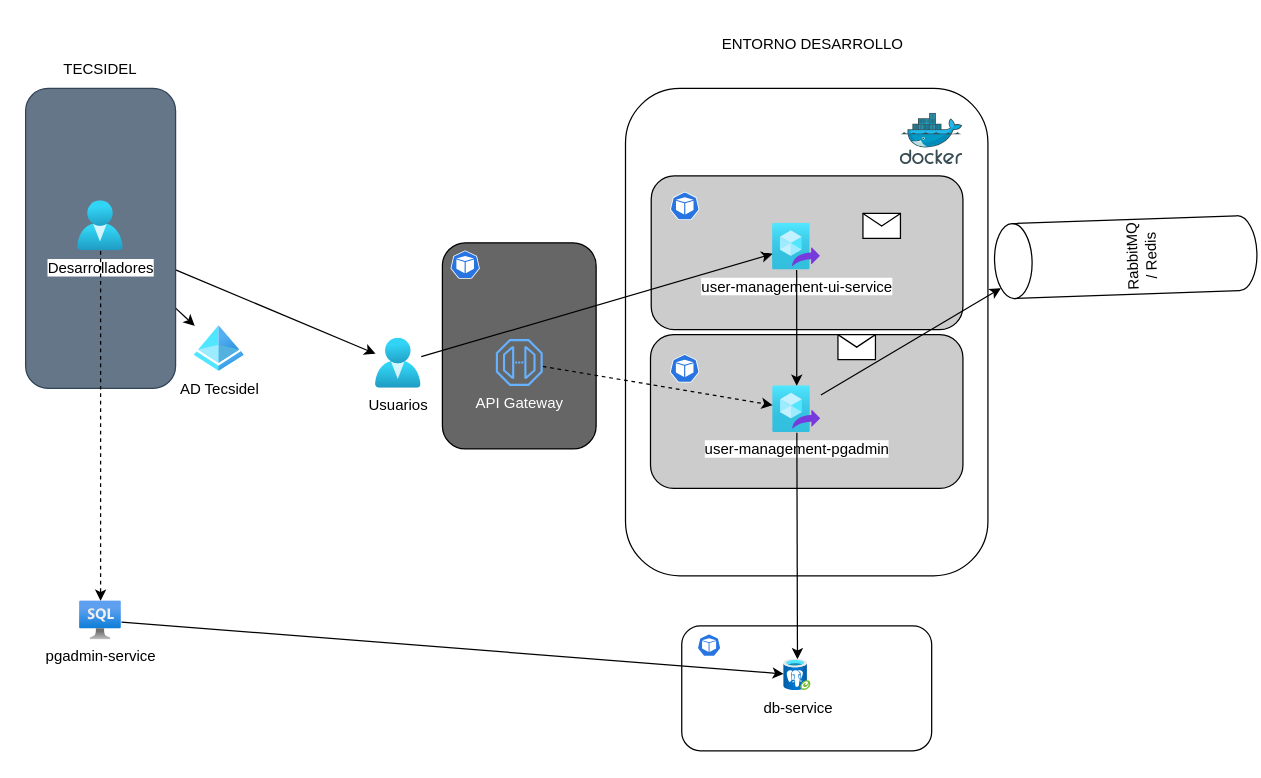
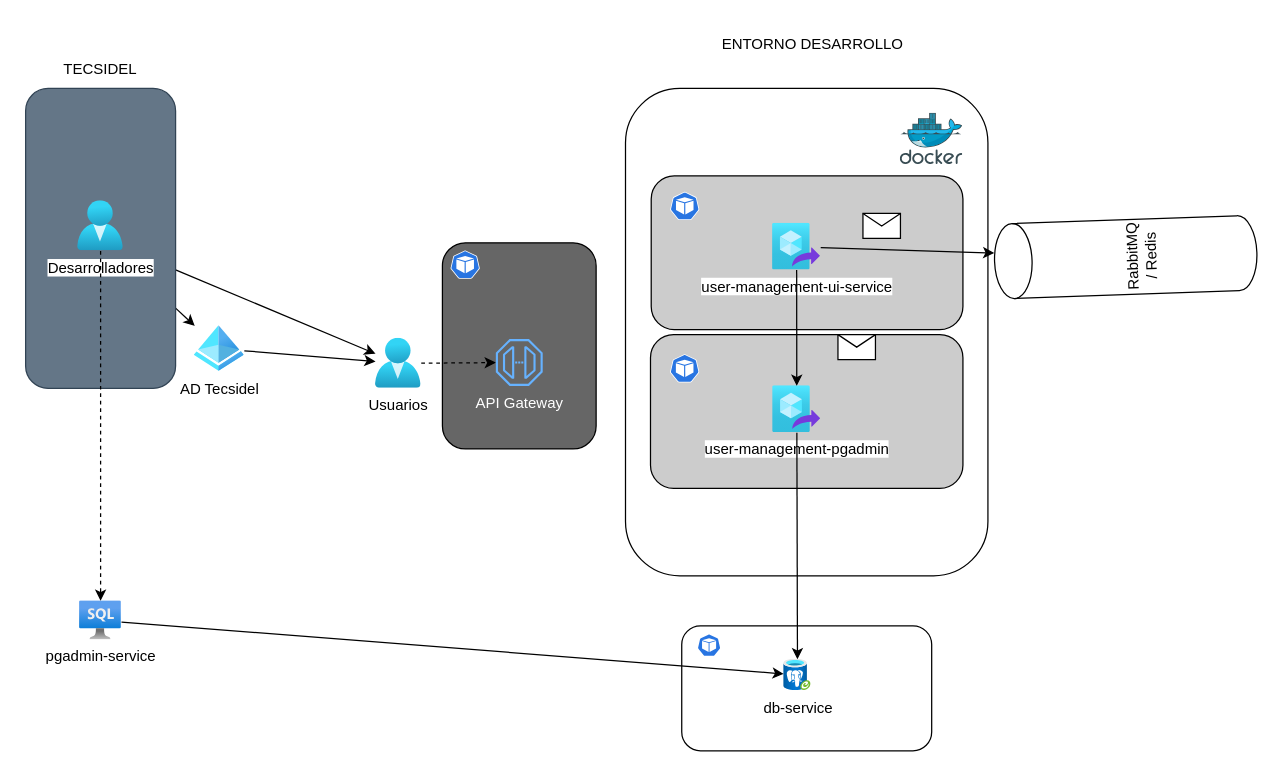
edge "user-management-ui-service" -> "RabbitMQ / Redis": added
edge "Usuarios" -> "user-management-ui-service": removed
edge "user-management-pgadmin" -> "RabbitMQ / Redis": removed
edge "AD Tecsidel" -> "Usuarios": added
edge "Usuarios" -> "API Gateway": added
edge "API Gateway" -> "user-management-pgadmin": removed
